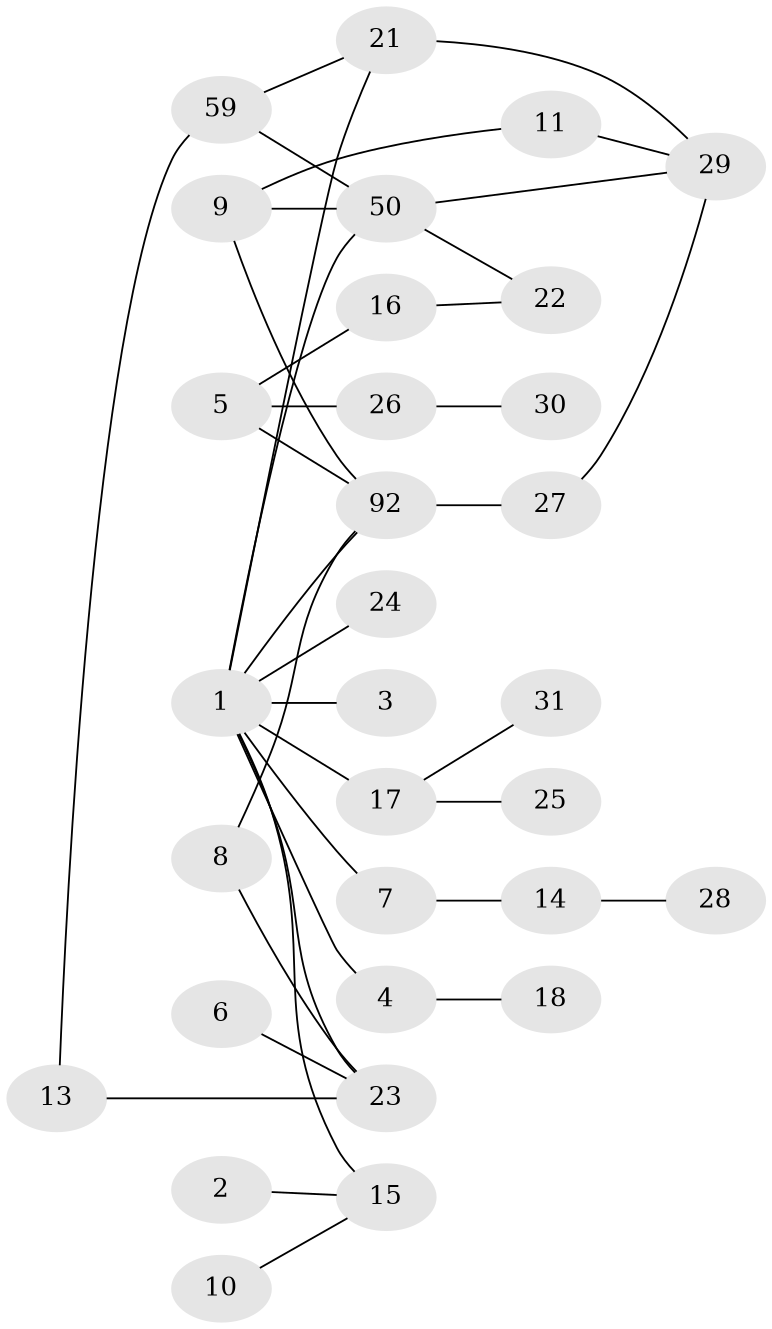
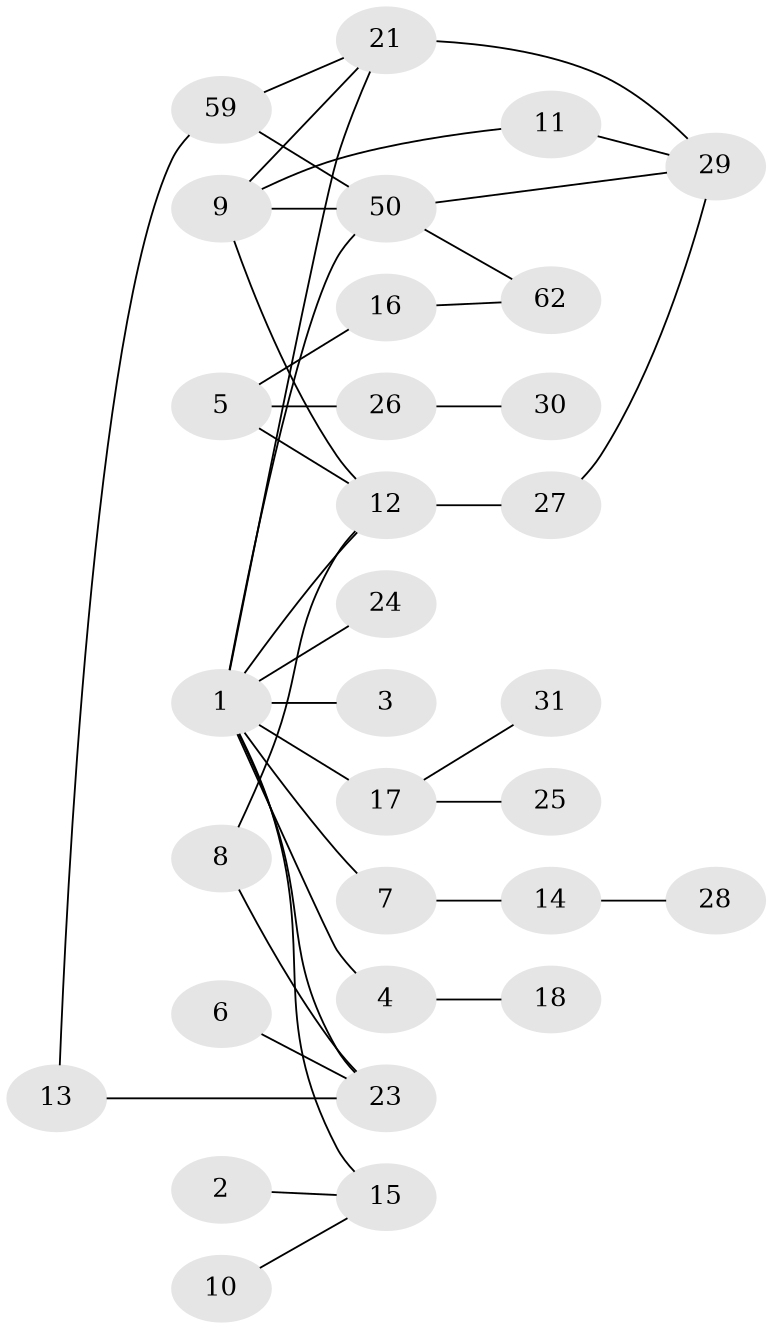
edge "21" -- "9": added
node "22": label "22" -> "62"
node "92": label "92" -> "12"
